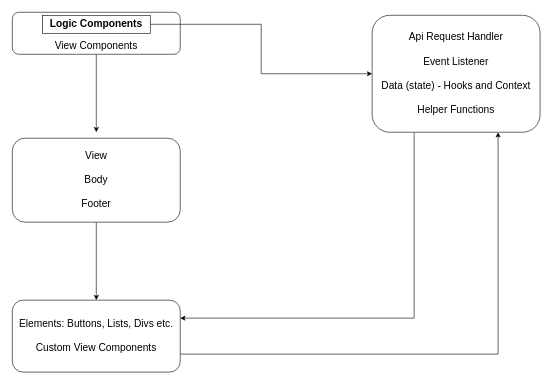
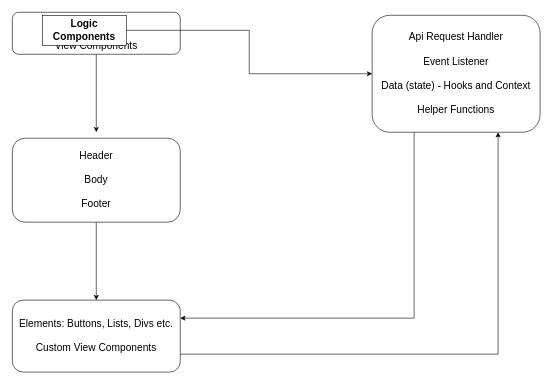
node "Logic Components": size 108x18 -> 84x30
node "View Body Footer": label "View Body Footer" -> "Header Body Footer"
